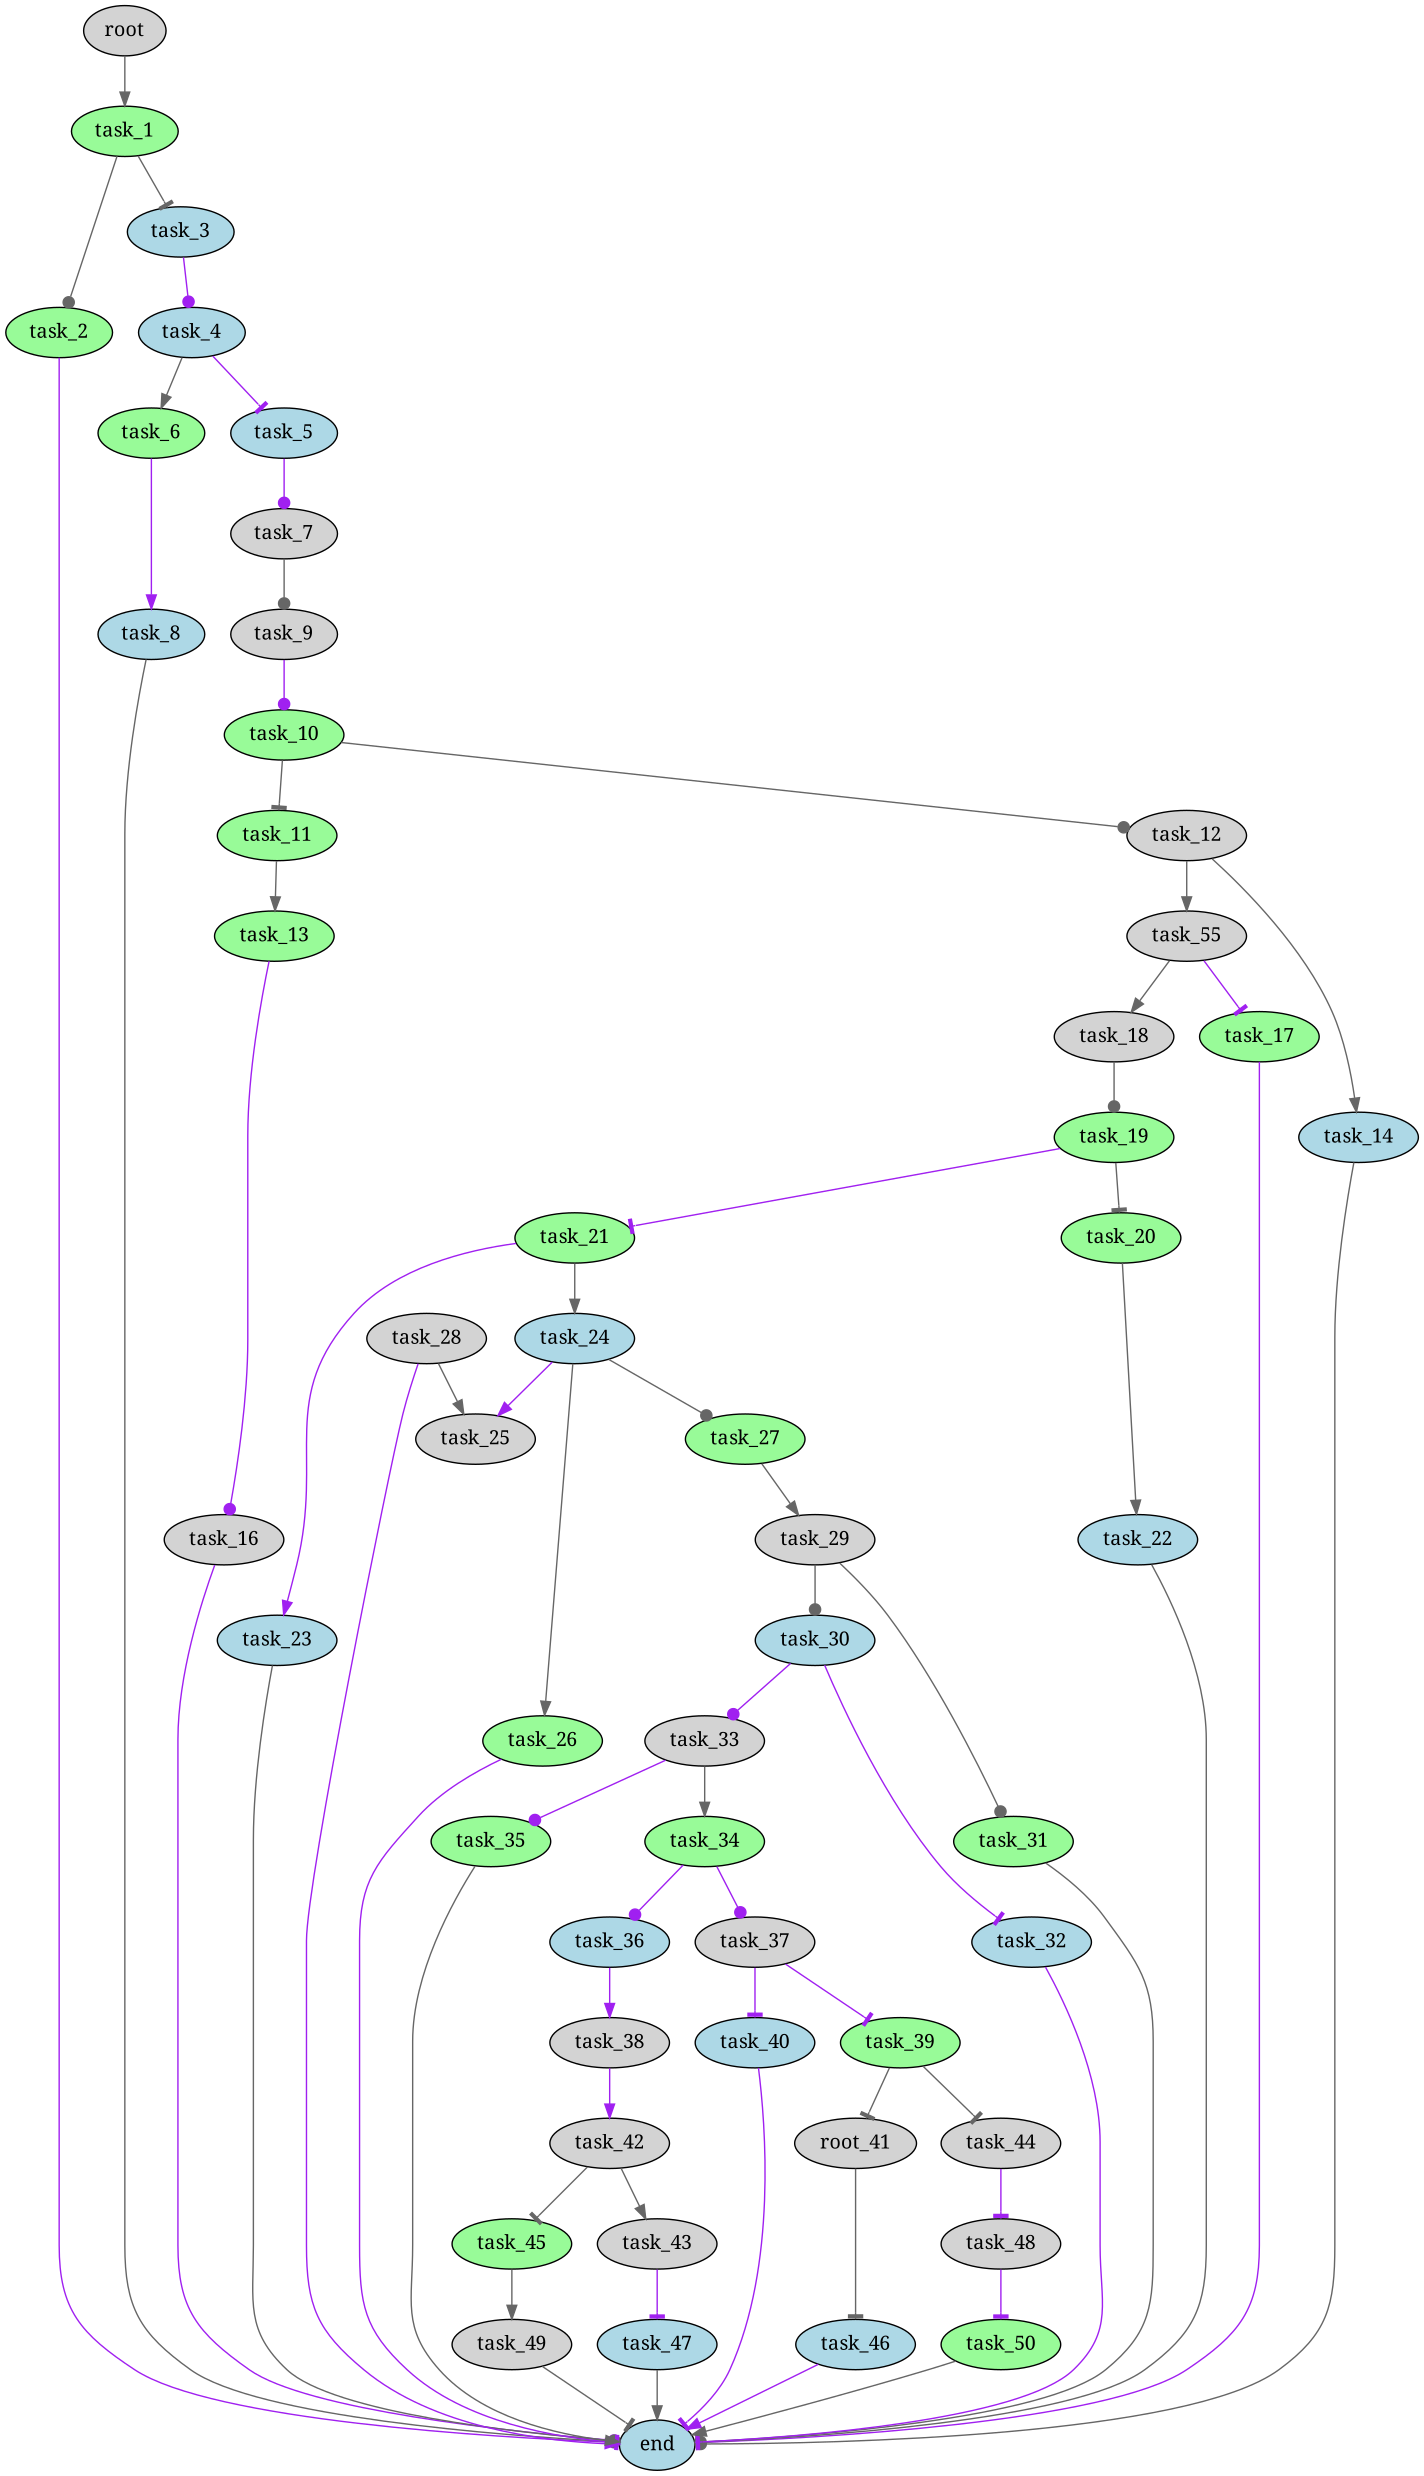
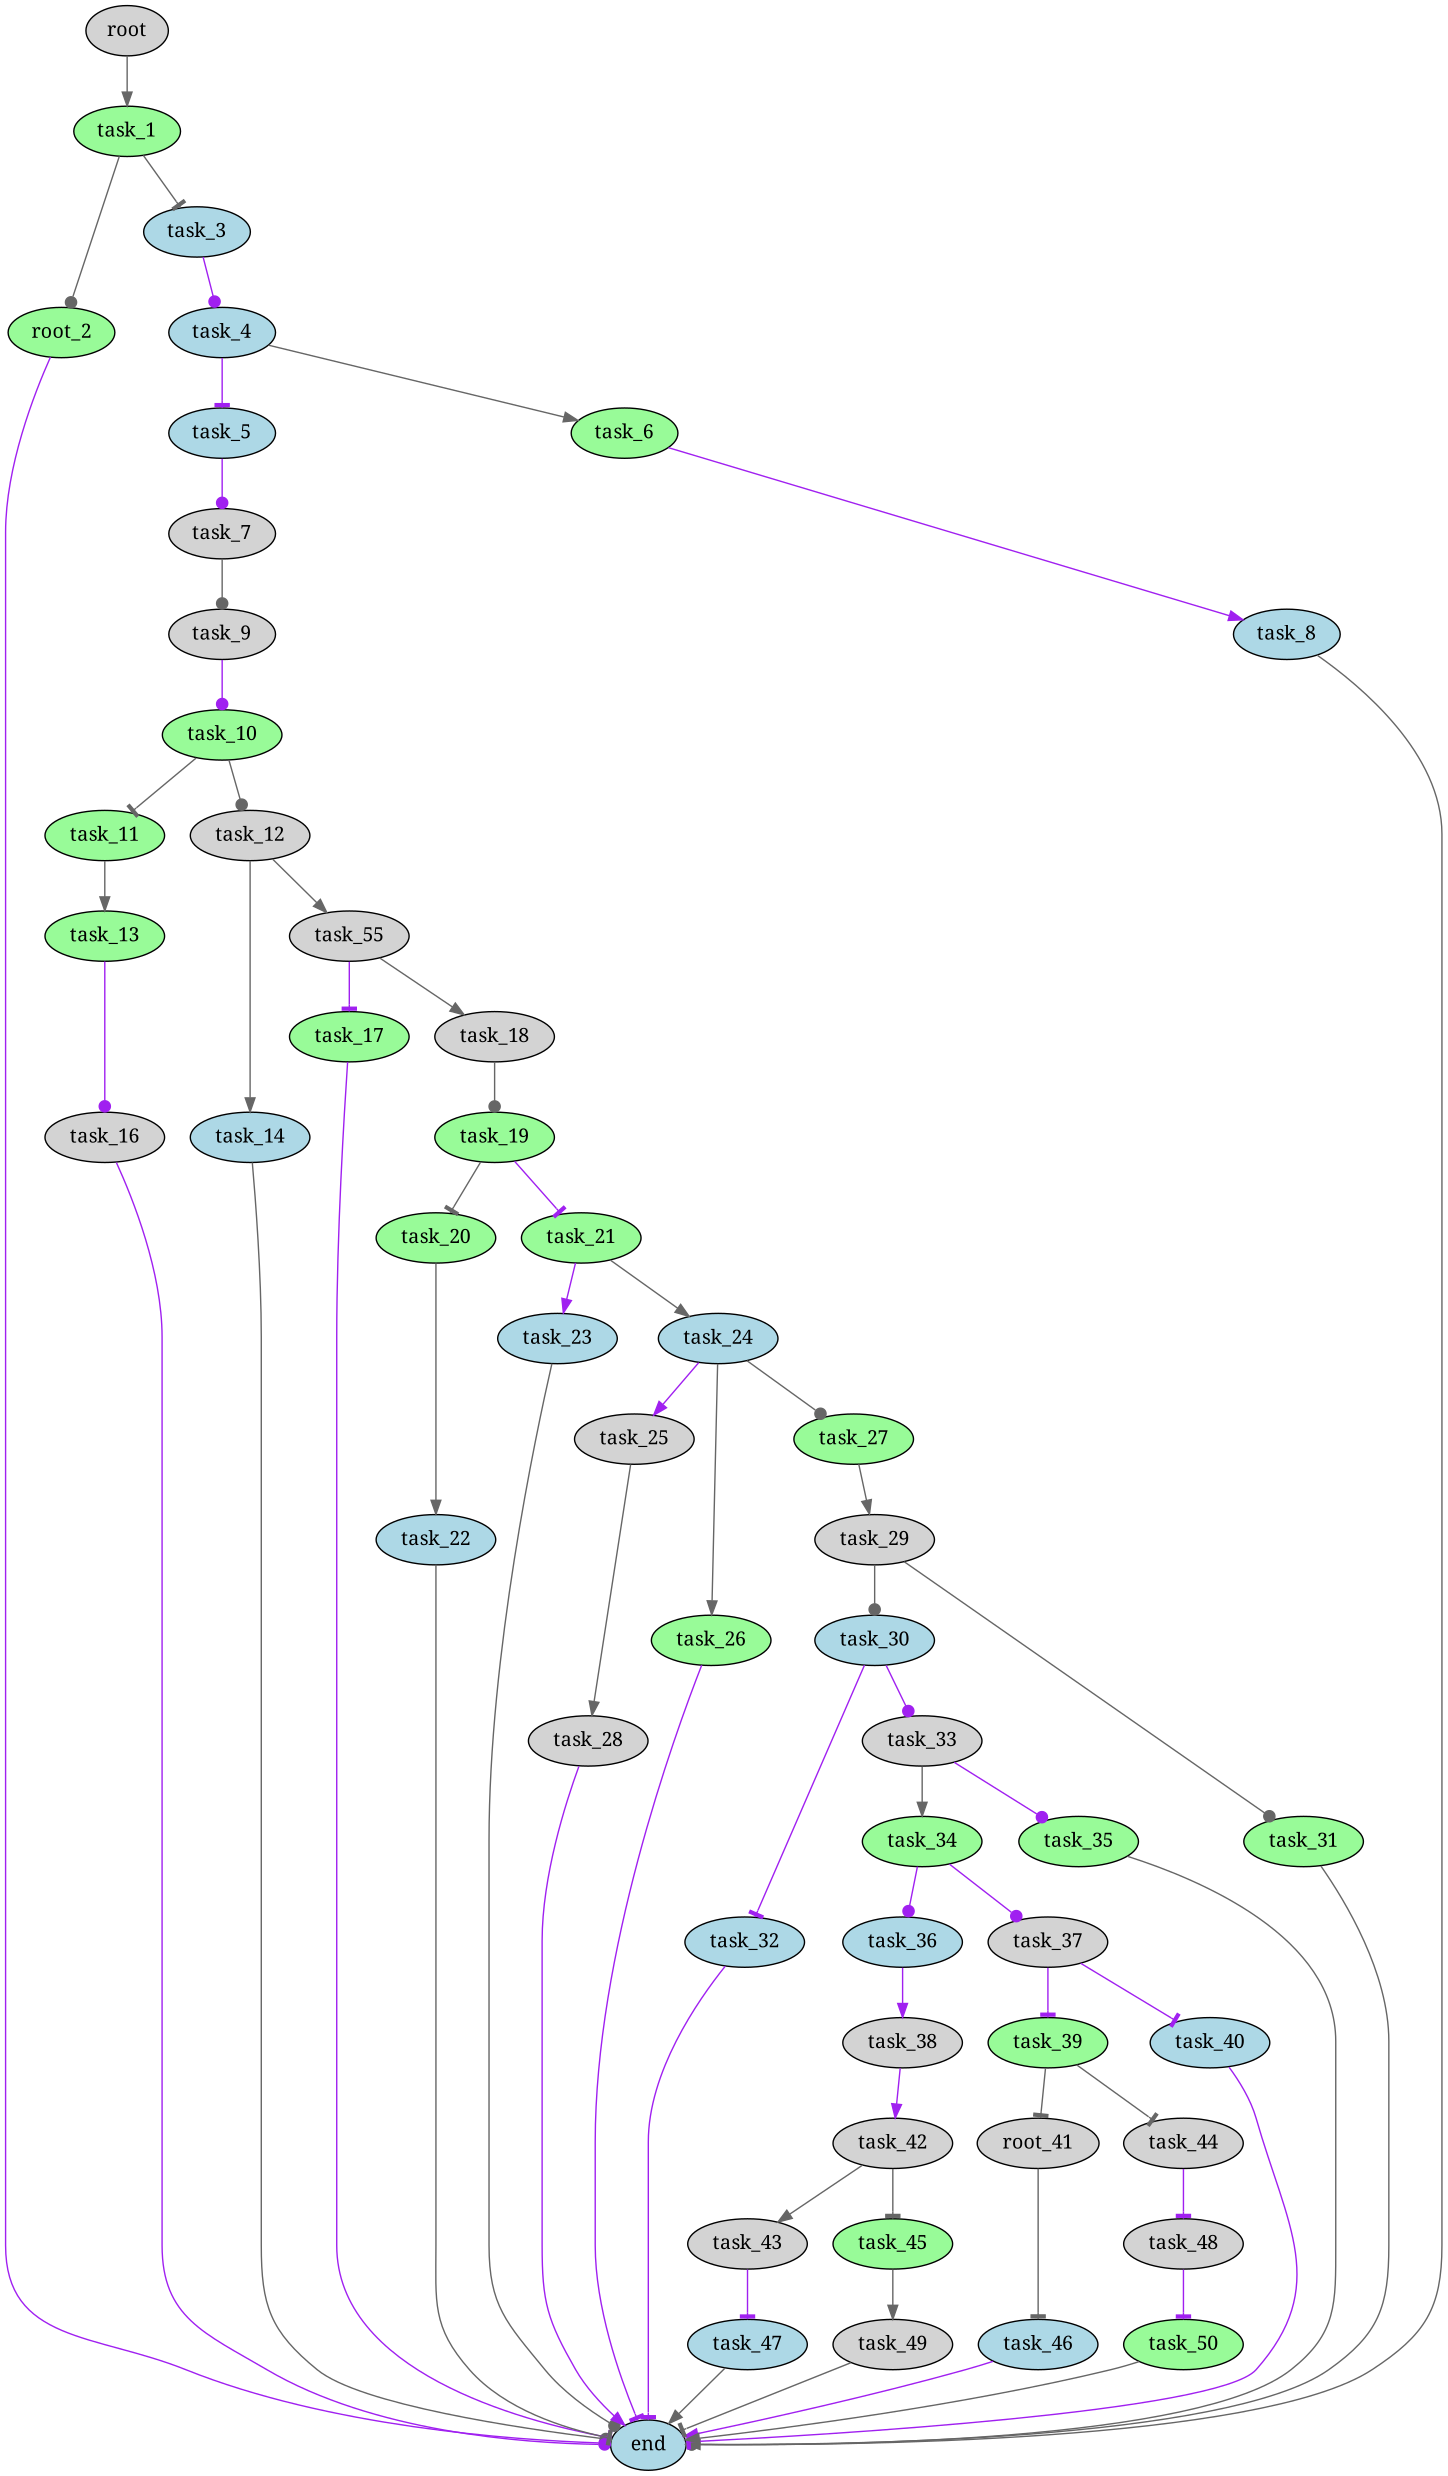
node "task_2": label "task_2" -> "root_2"
edge "task_28" -> "task_25": reversed
